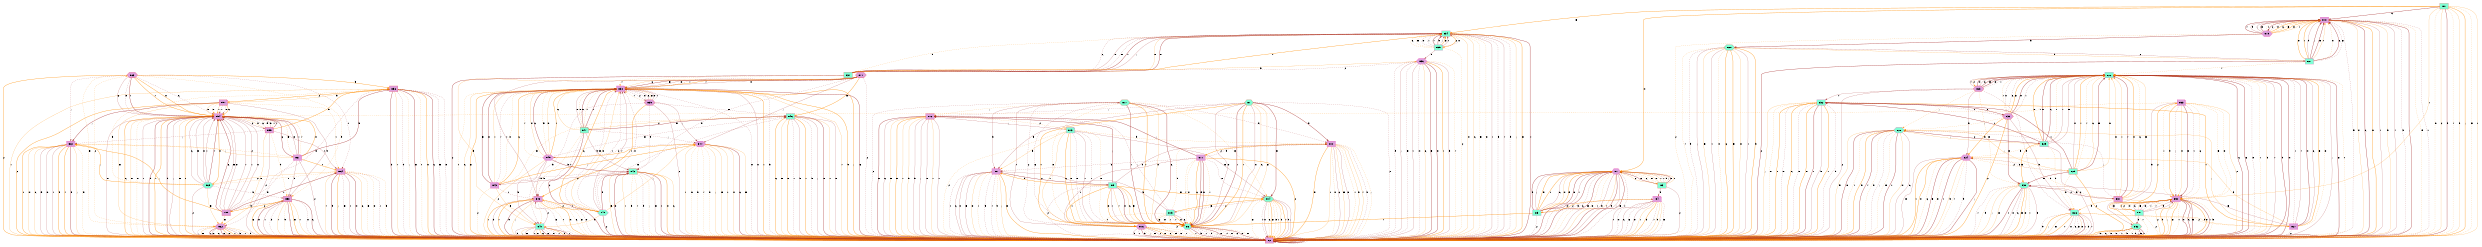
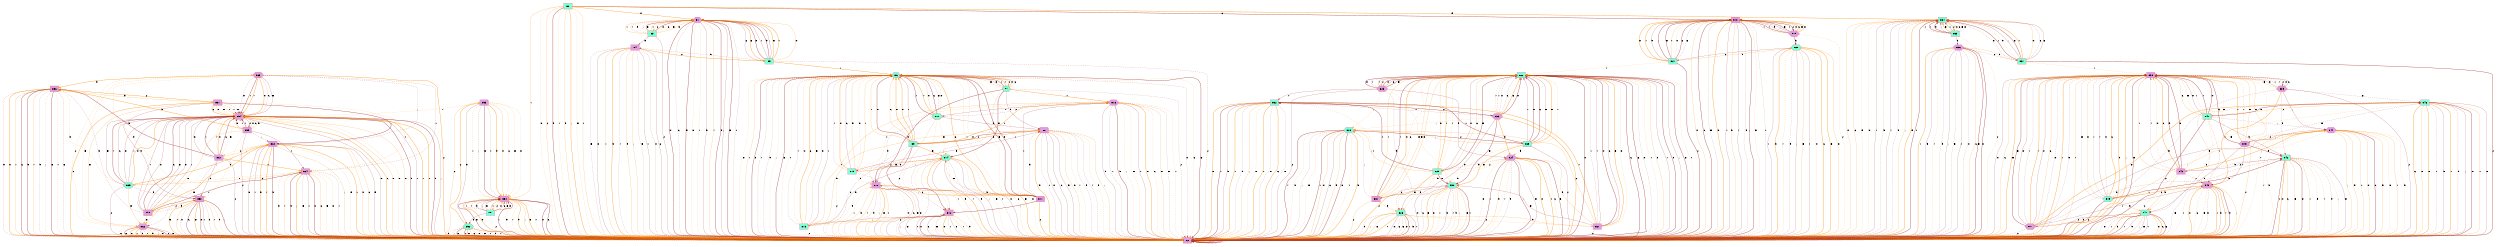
edge "Q6" -> "Q7": added, label "2"
edge "Q31" -> "Q32": added, label "?"
edge "Q40" -> "Q48": now "Q40" -> "Q71"
